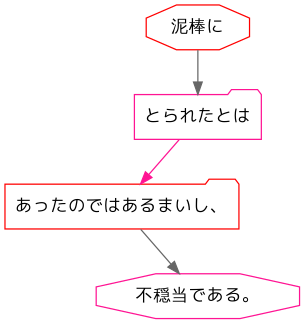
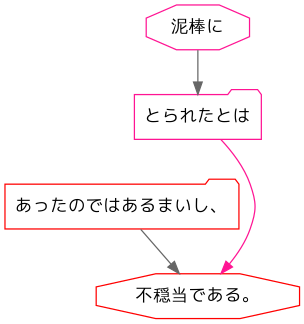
node "泥棒に": color red -> deeppink
edge "とられたとは" -> "あったのではあるまいし、": now "とられたとは" -> "不穏当である。"
node "不穏当である。": color deeppink -> red
